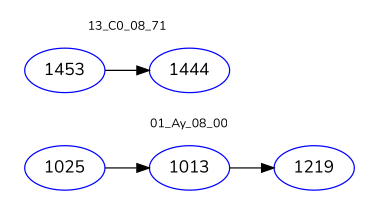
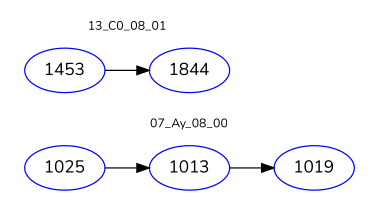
cluster "13_C0_08_71": label "13_C0_08_71" -> "13_C0_08_01"
node "1444": label "1444" -> "1844"
cluster "01_Ay_08_00": label "01_Ay_08_00" -> "07_Ay_08_00"
node "1219": label "1219" -> "1019"
